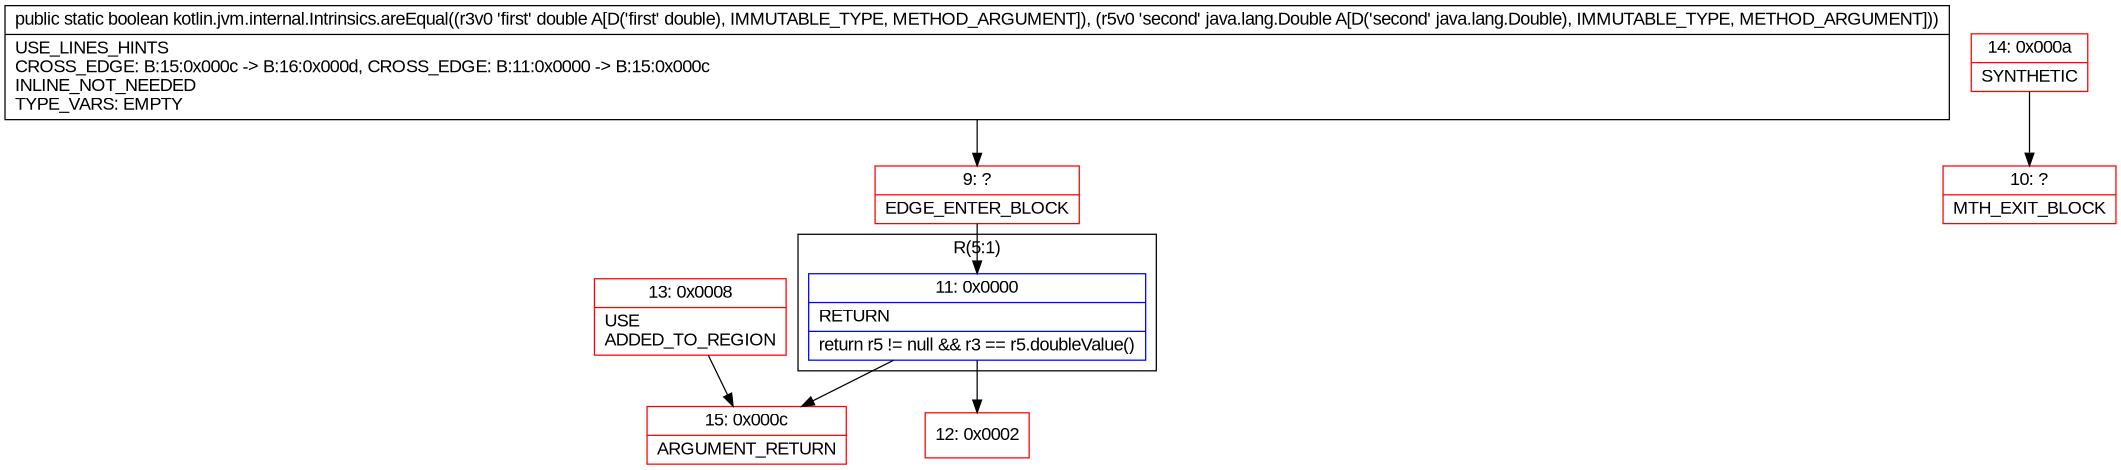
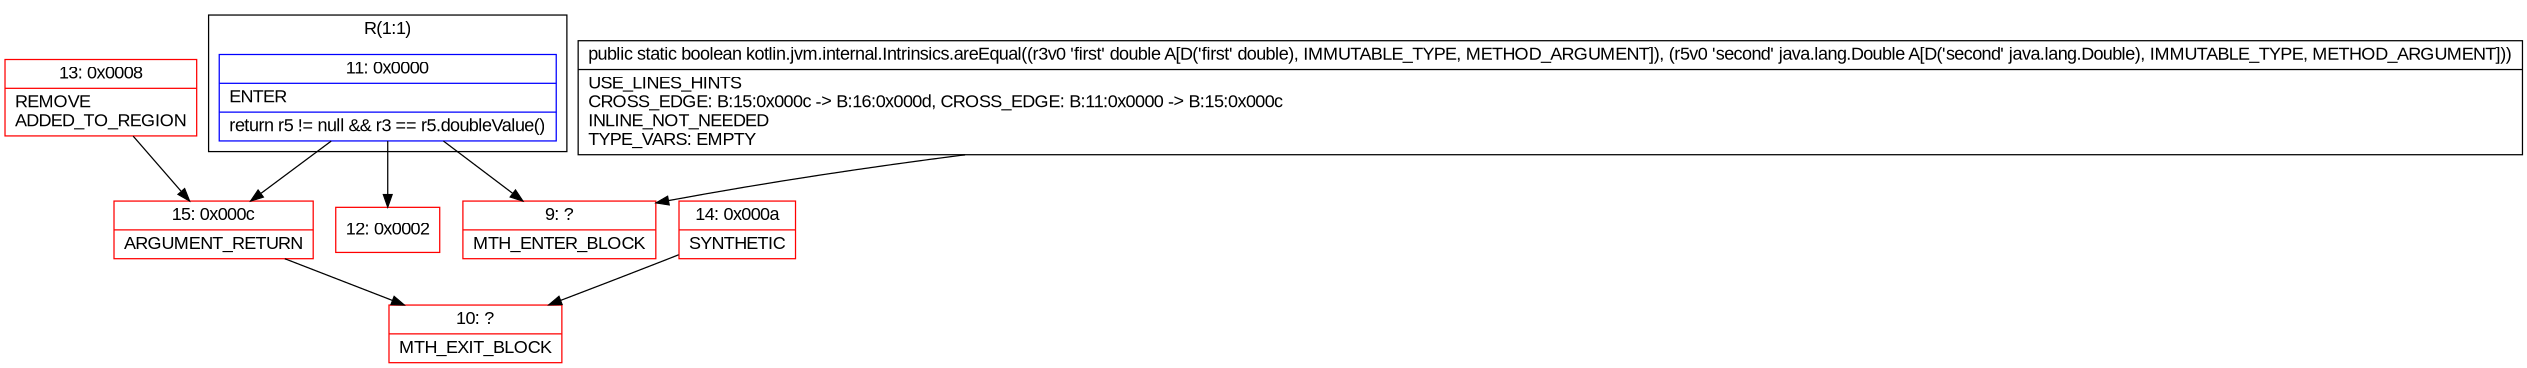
node "9: ?": text "EDGE_ENTER_BLOCK" -> "MTH_ENTER_BLOCK"
edge "9: ?" -> "11: 0x0000": reversed
cluster "R(5:1)": label "R(5:1)" -> "R(1:1)"
edge "15: 0x000c" -> "10: ?": added
node "11: 0x0000": text "RETURN" -> "ENTER"
node "13: 0x0008": text "USE" -> "REMOVE"
